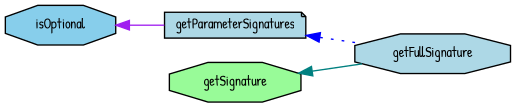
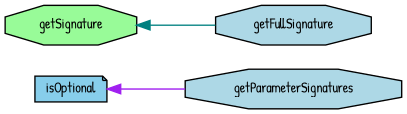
node "isOptional": shape octagon -> note
node "getParameterSignatures": shape note -> octagon
edge "getFullSignature" -> "getParameterSignatures": removed
